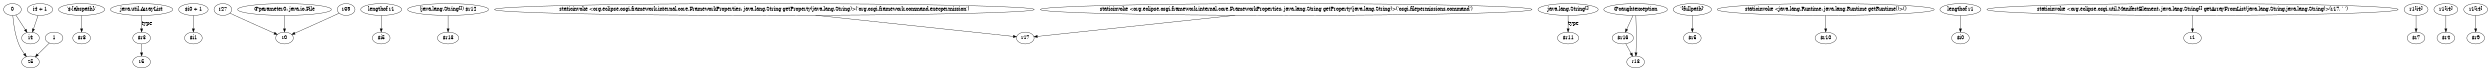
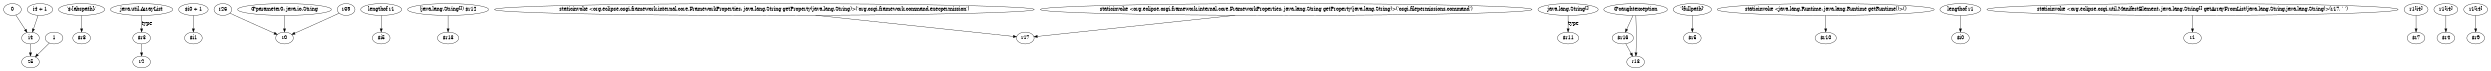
node "r27": label "r27" -> "r26"
node "@parameter0: java.io.File": label "@parameter0: java.io.File" -> "@parameter0: java.io.String"
edge "0" -> "z5": now "i4" -> "z5"
node "r5": label "r5" -> "r2"
